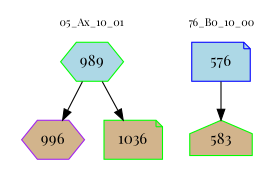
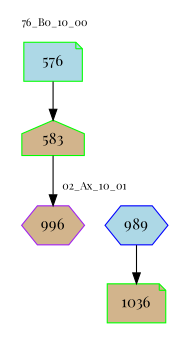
cluster "05_Ax_10_01": label "05_Ax_10_01" -> "02_Ax_10_01"
node "989": color green -> blue
node "576": color blue -> green
edge "989" -> "996": now "583" -> "996"
